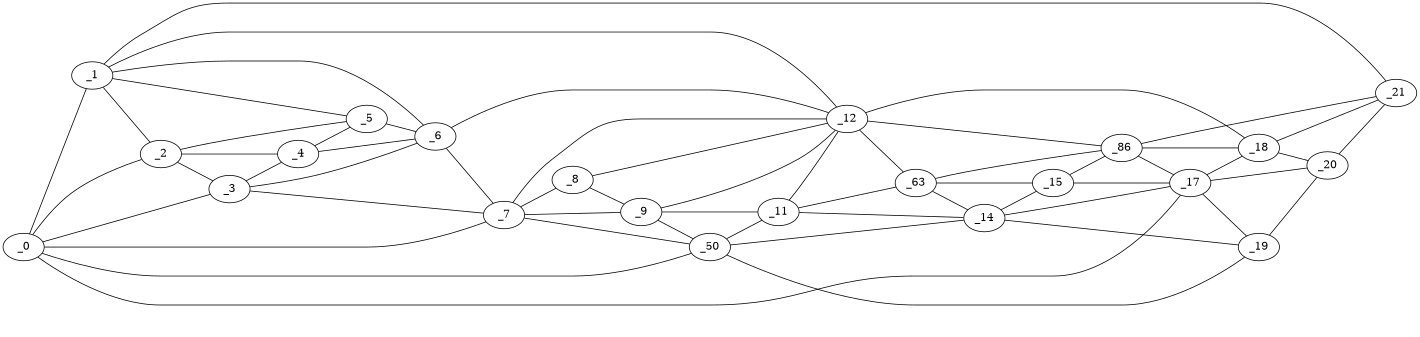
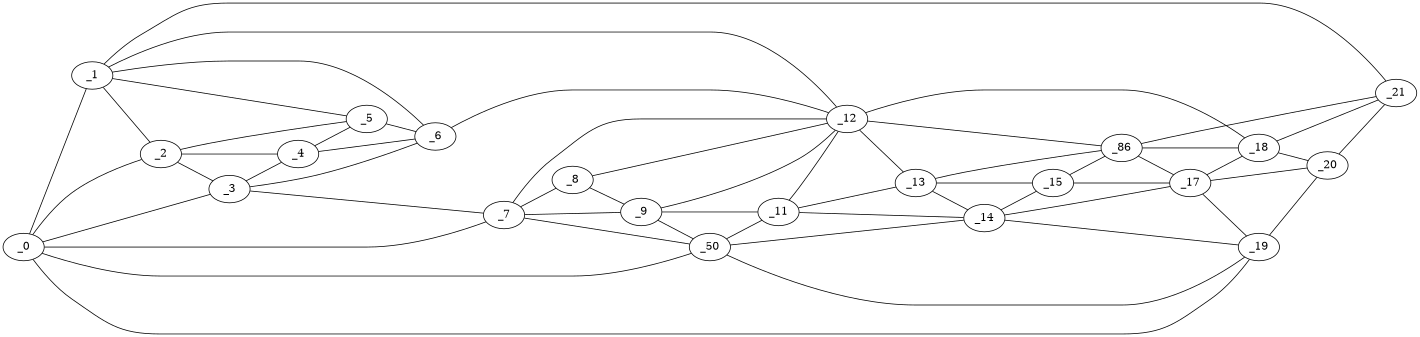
edge "_6" -- "_7": removed
node "_63": label "_63" -> "_13"
edge "_17" -- "_0": now "_19" -- "_0"
